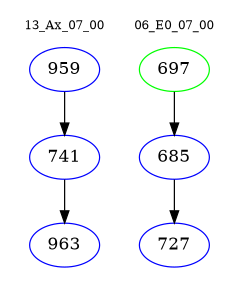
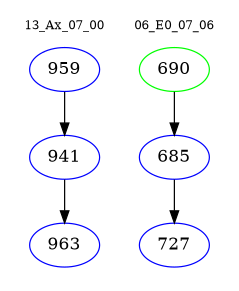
cluster "06_E0_07_00": label "06_E0_07_00" -> "06_E0_07_06"
node "697": label "697" -> "690"
node "741": label "741" -> "941"
